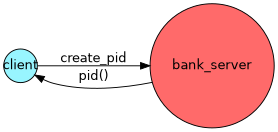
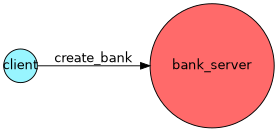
edge "client" -> "bank_server": label "create_pid" -> "create_bank"
edge "bank_server" -> "client": removed, label "pid()"
